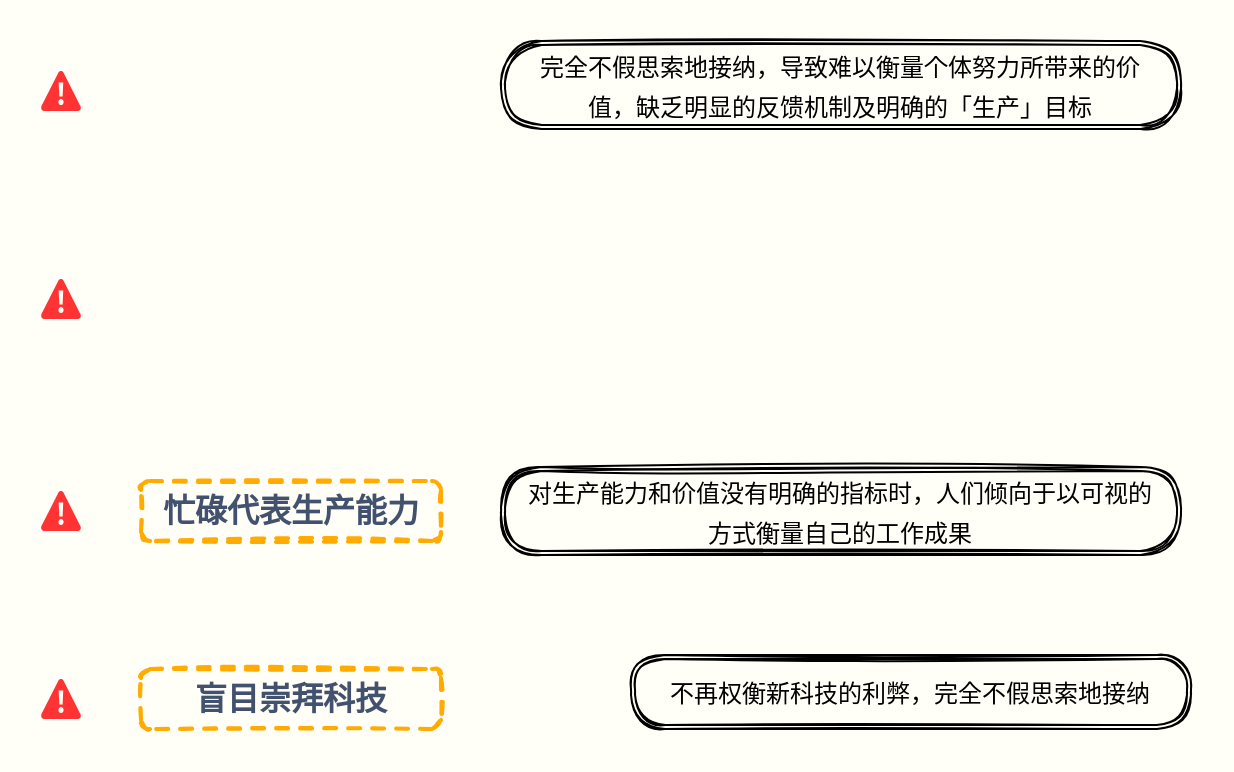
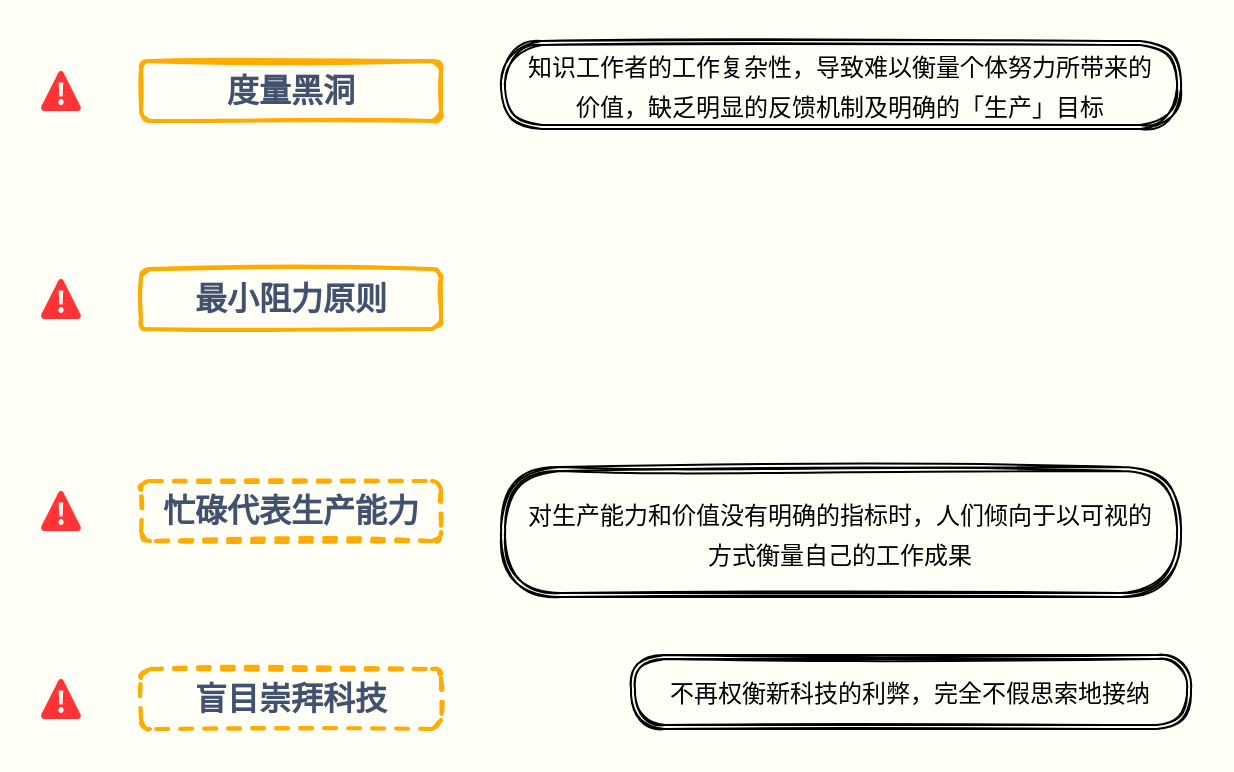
node "完全不假思索地接纳，导致难以衡量个体努力所带来的价值，缺乏明显的反馈机制及明确的「生产」目标": label "完全不假思索地接纳，导致难以衡量个体努力所带来的价值，缺乏明显的反馈机制及明确的「生产」目标" -> "知识工作者的工作复杂性，导致难以衡量个体努力所带来的价值，缺乏明显的反馈机制及明确的「生产」目标"
node "度量黑洞": added
node "最小阻力原则": added
node "对生产能力和价值没有明确的指标时，人们倾向于以可视的方式衡量自己的工作成果": size 680x88 -> 680x130
